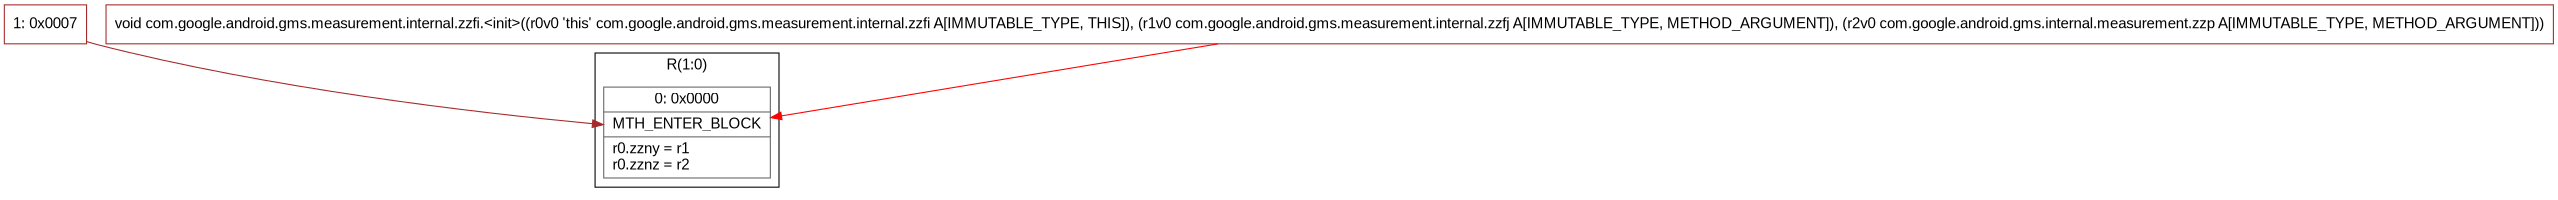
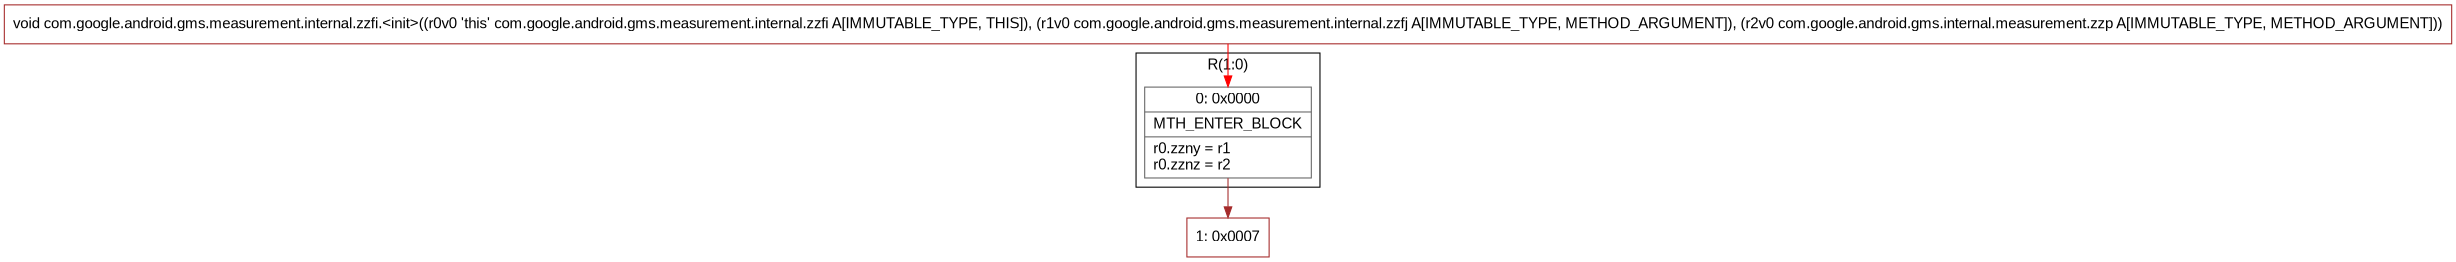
edge "1: 0x0007" -> "0: 0x0000": reversed
